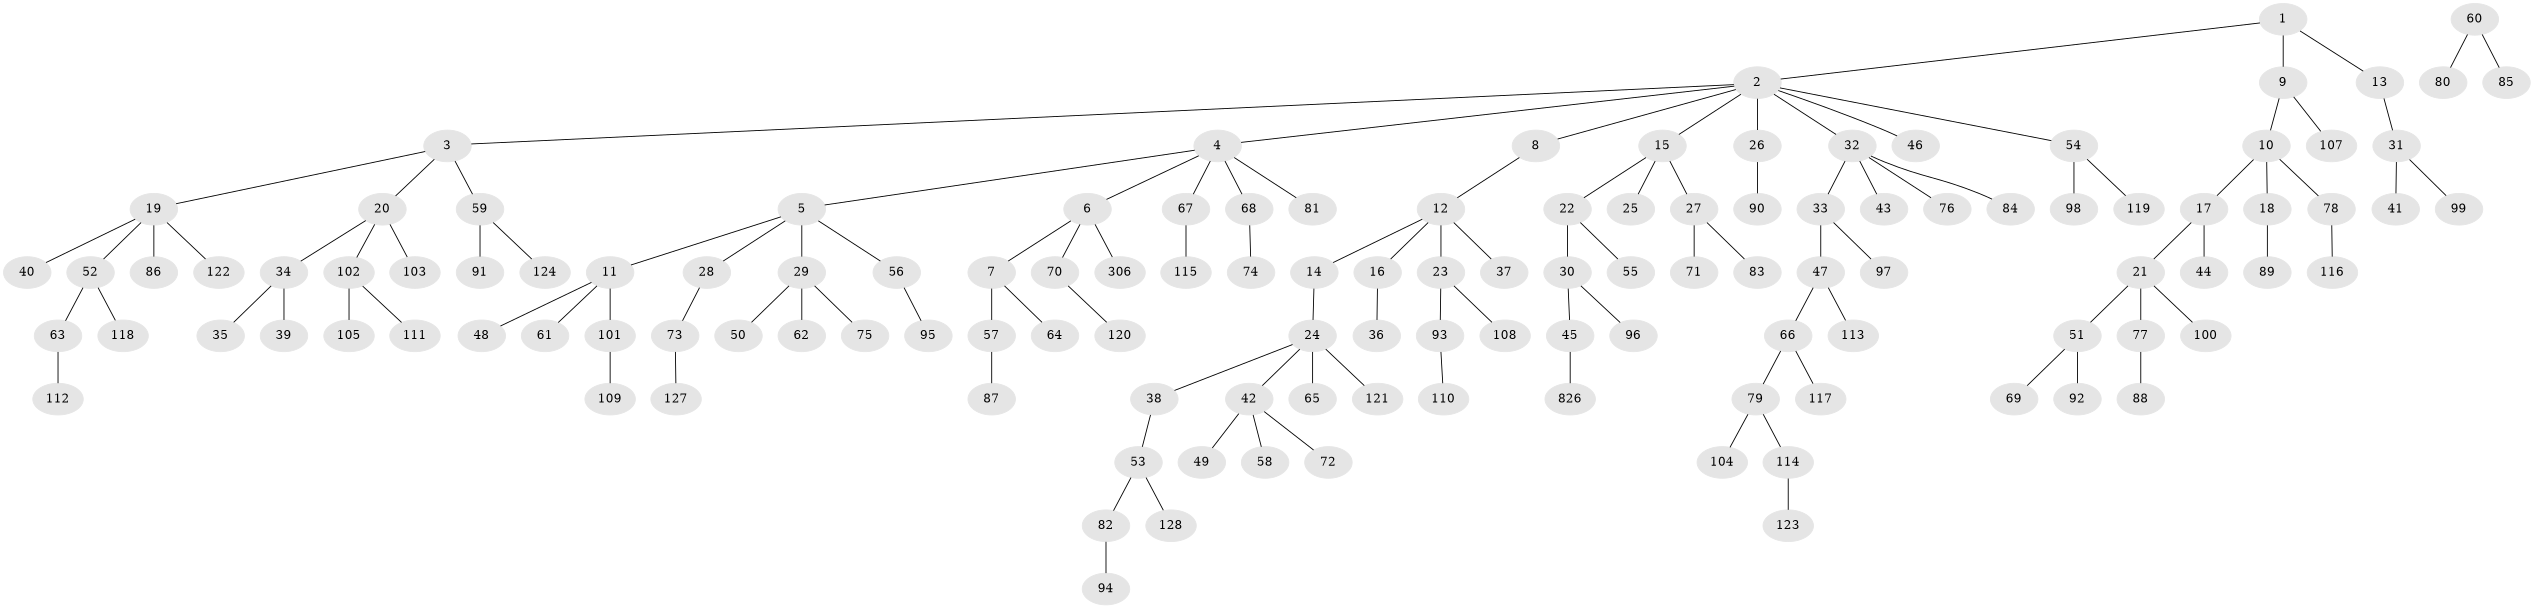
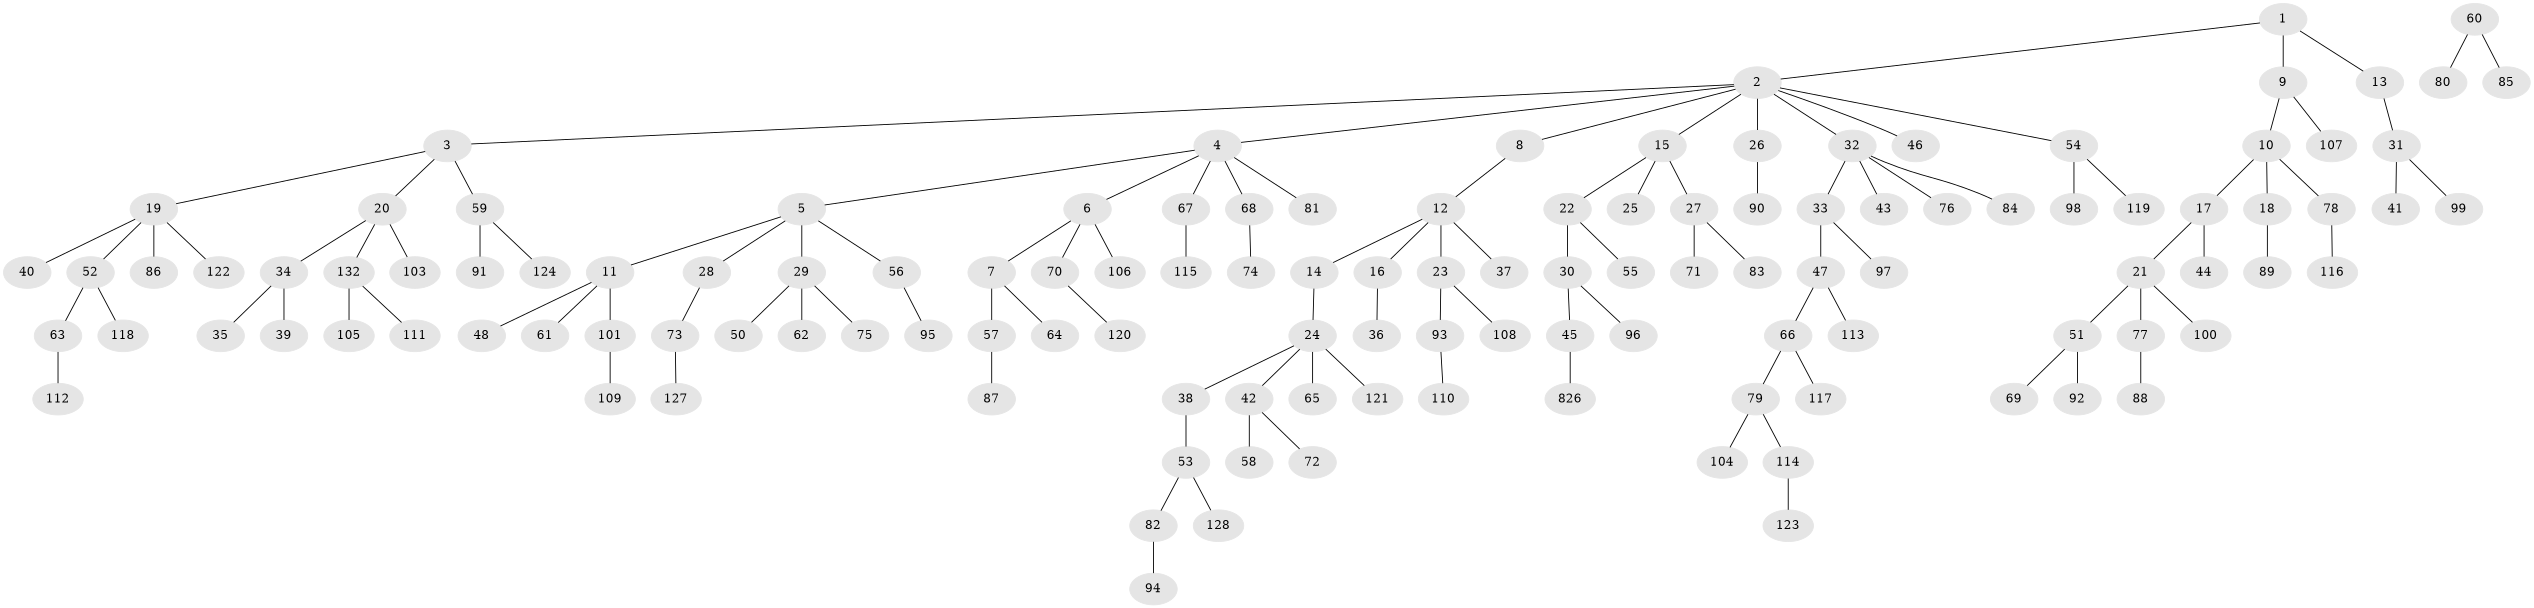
node "102": label "102" -> "132"
node "306": label "306" -> "106"
node "49": removed
